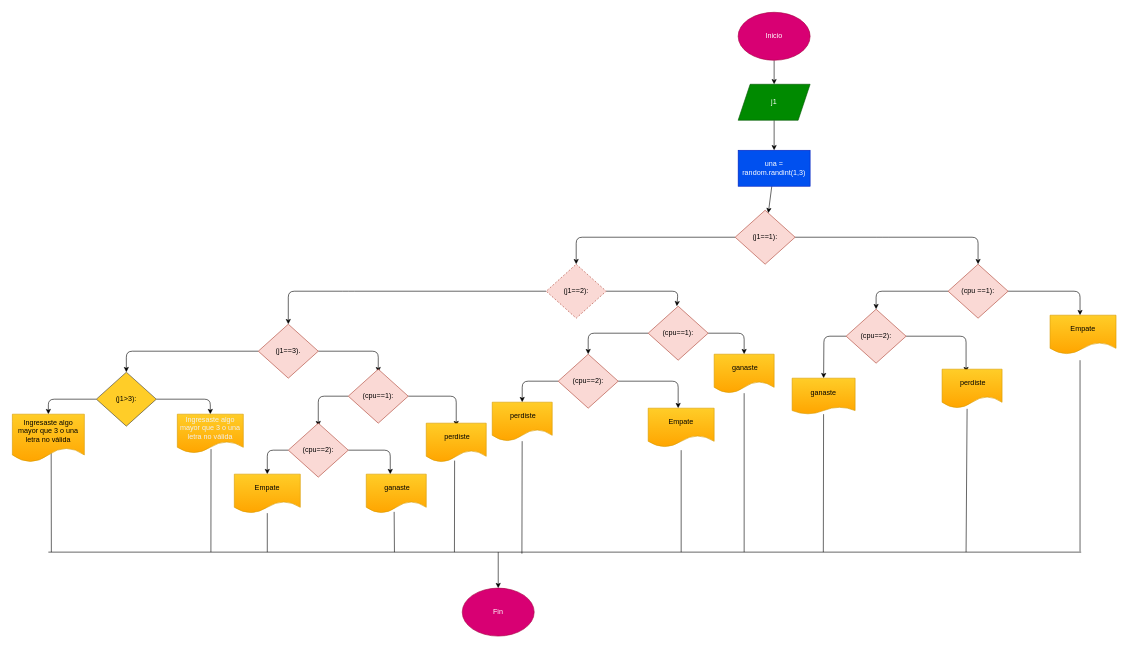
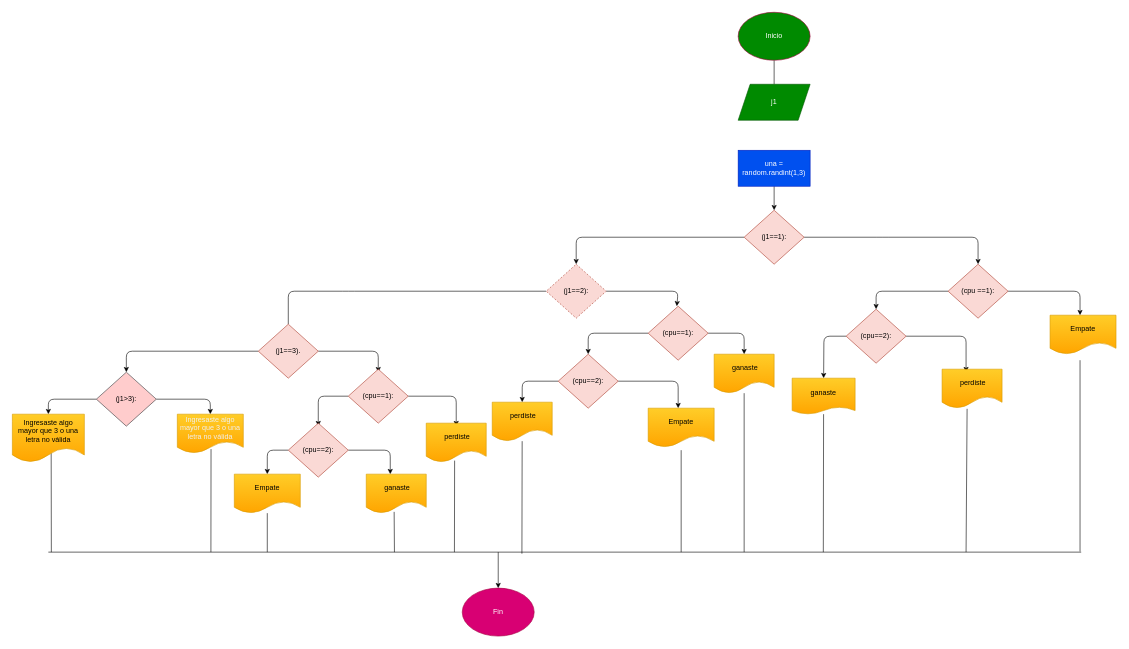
node "Inicio": fillcolor #d80073 -> #008a00
edge "Inicio" -> "j1": arrowhead classic -> none
edge "j1" -> "una = random.randint(1,3)": removed
node "(j1==1):": moved (765, 237) -> (774, 237)
edge "(j1==2):" -> "(j1==3).": arrowhead classic -> none
node "(j1>3):": fillcolor #ffcd28 -> #ffcccc
